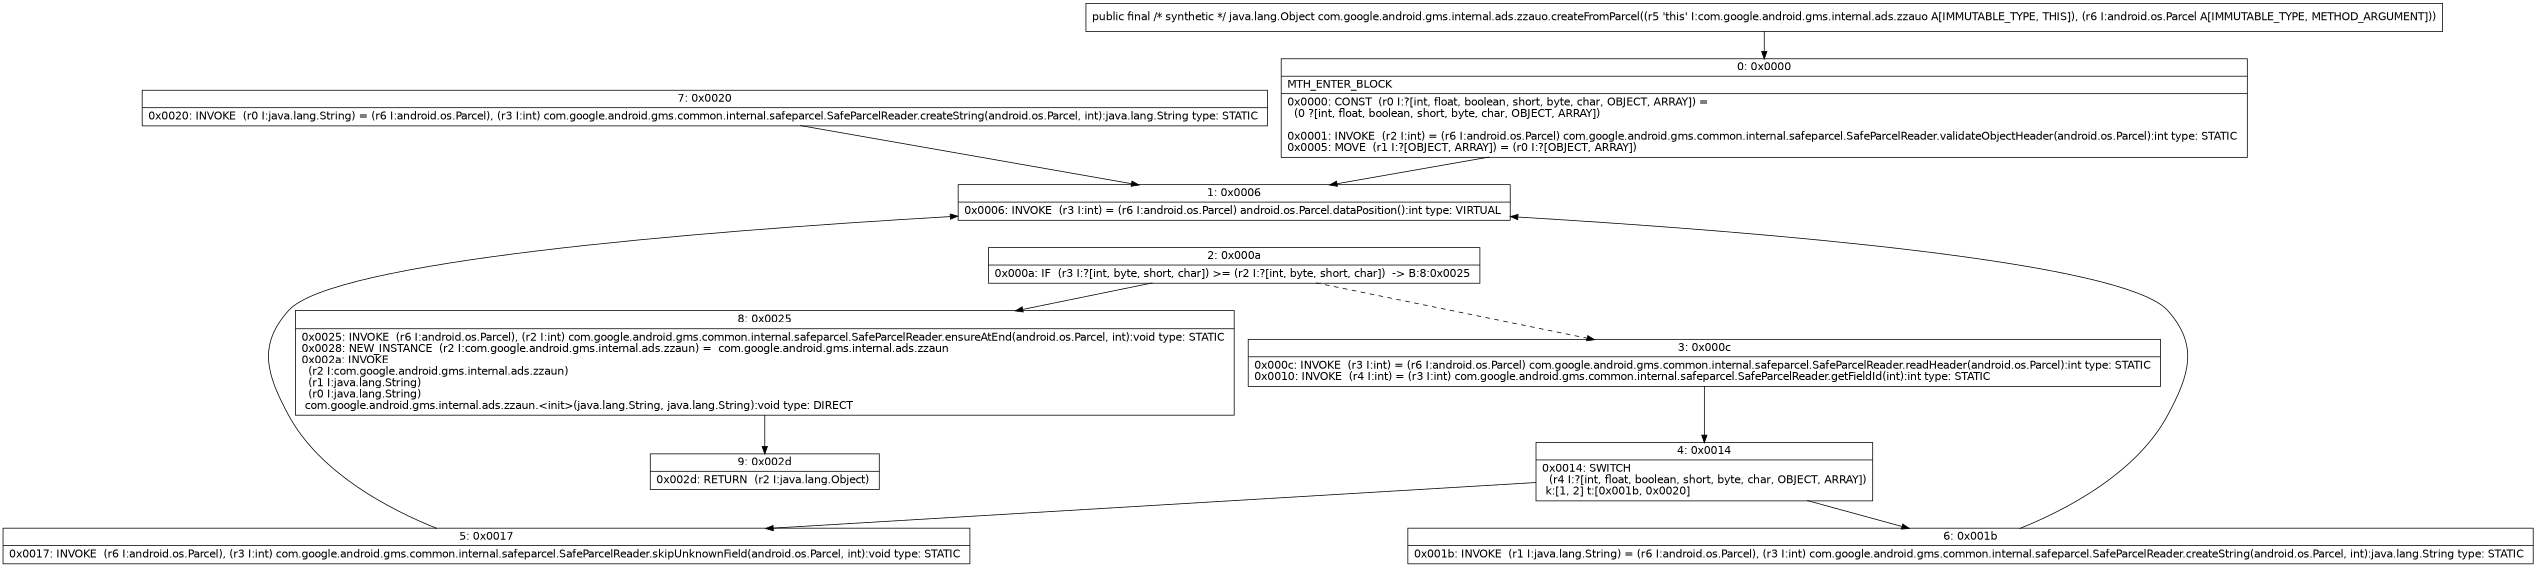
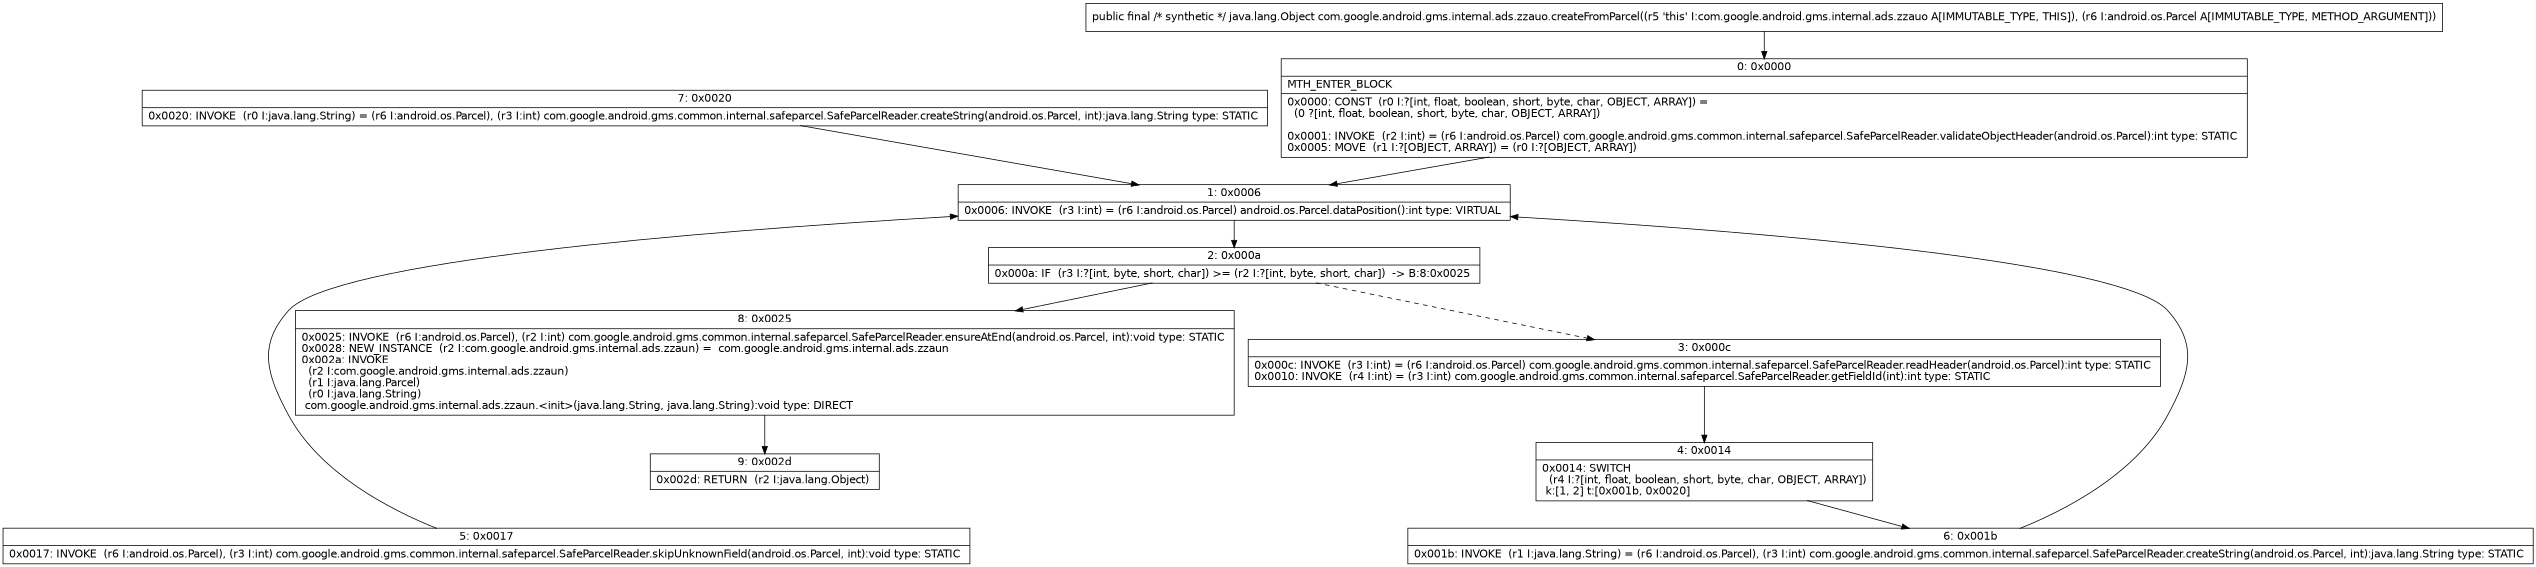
edge "1: 0x0006" -> "2: 0x000a": added
node "8: 0x0025": text "(r1 I:java.lang.String)" -> "(r1 I:java.lang.Parcel)"
edge "4: 0x0014" -> "5: 0x0017": removed
